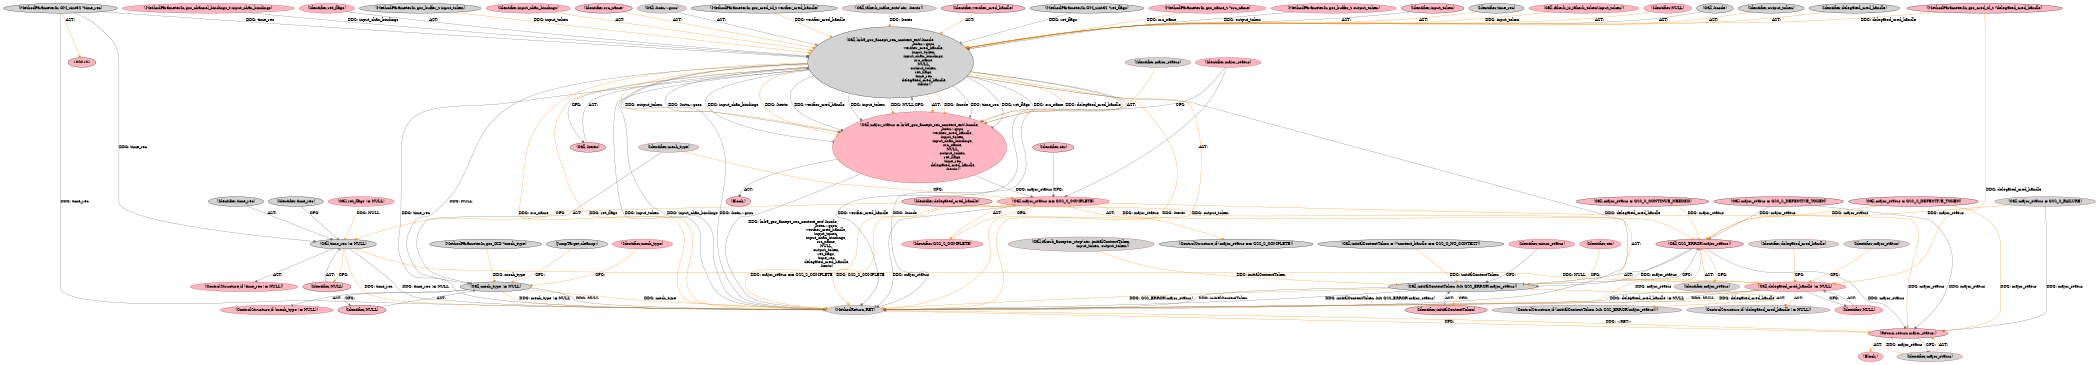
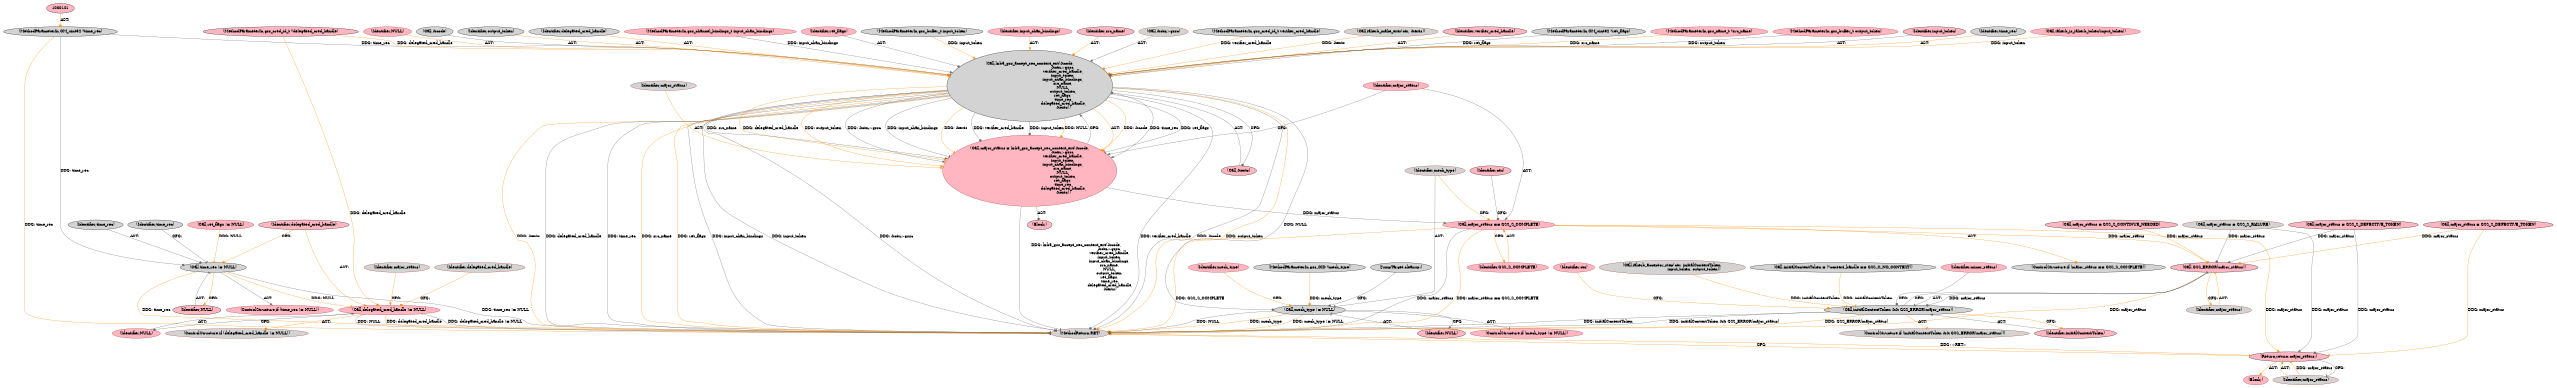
edge "(MethodParameterIn,OM_uint32 *time_rec)" -> "1000101": reversed
edge "(Call,major_status = GSS_S_FAILURE)" -> "(Call,GSS_ERROR(major_status))": color darkorange -> gray40
edge "(JumpTarget,cleanup:)" -> "(Call,mech_type != NULL)": color darkorange -> gray40
edge "(Call,GSS_ERROR(major_status))" -> "(Return,return major_status;)": removed, label "DDG: major_status"
edge "(MethodParameterIn,OM_uint32 *time_rec)" -> "(MethodReturn,RET)": color gray40 -> darkorange
